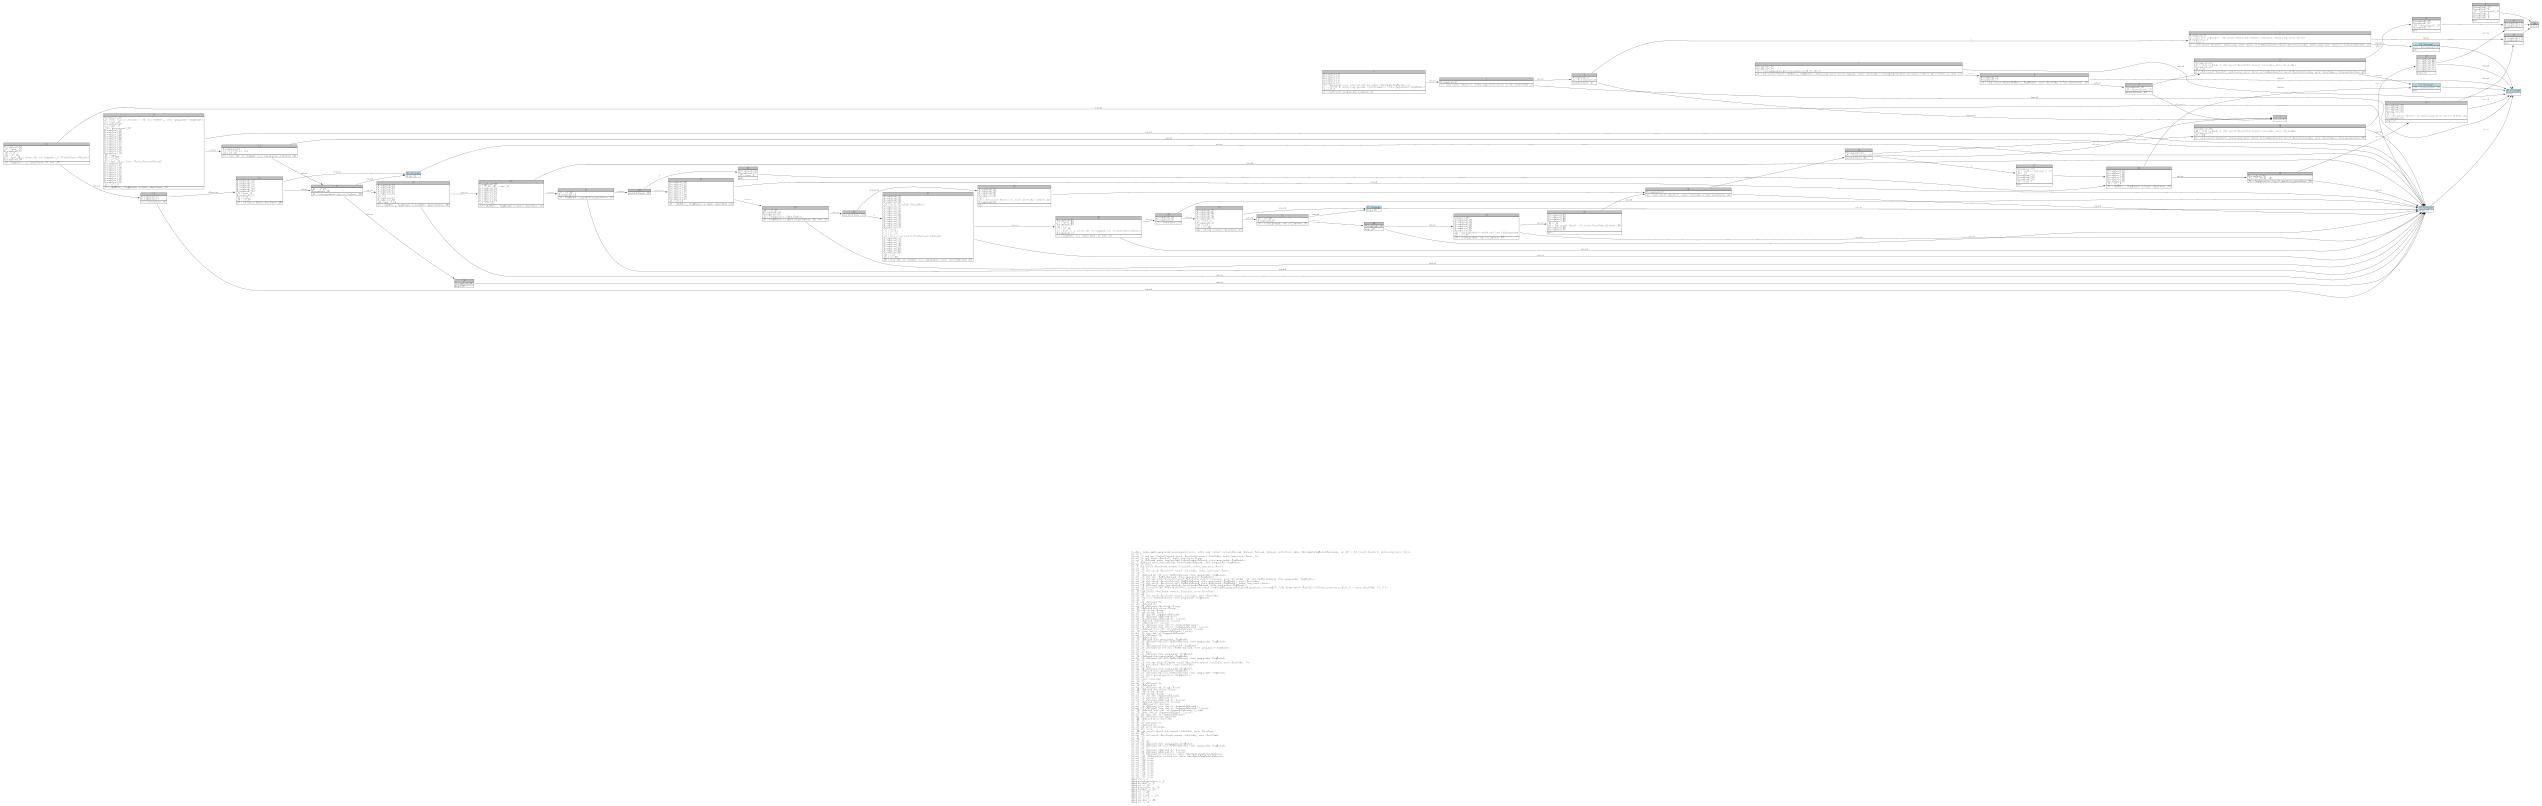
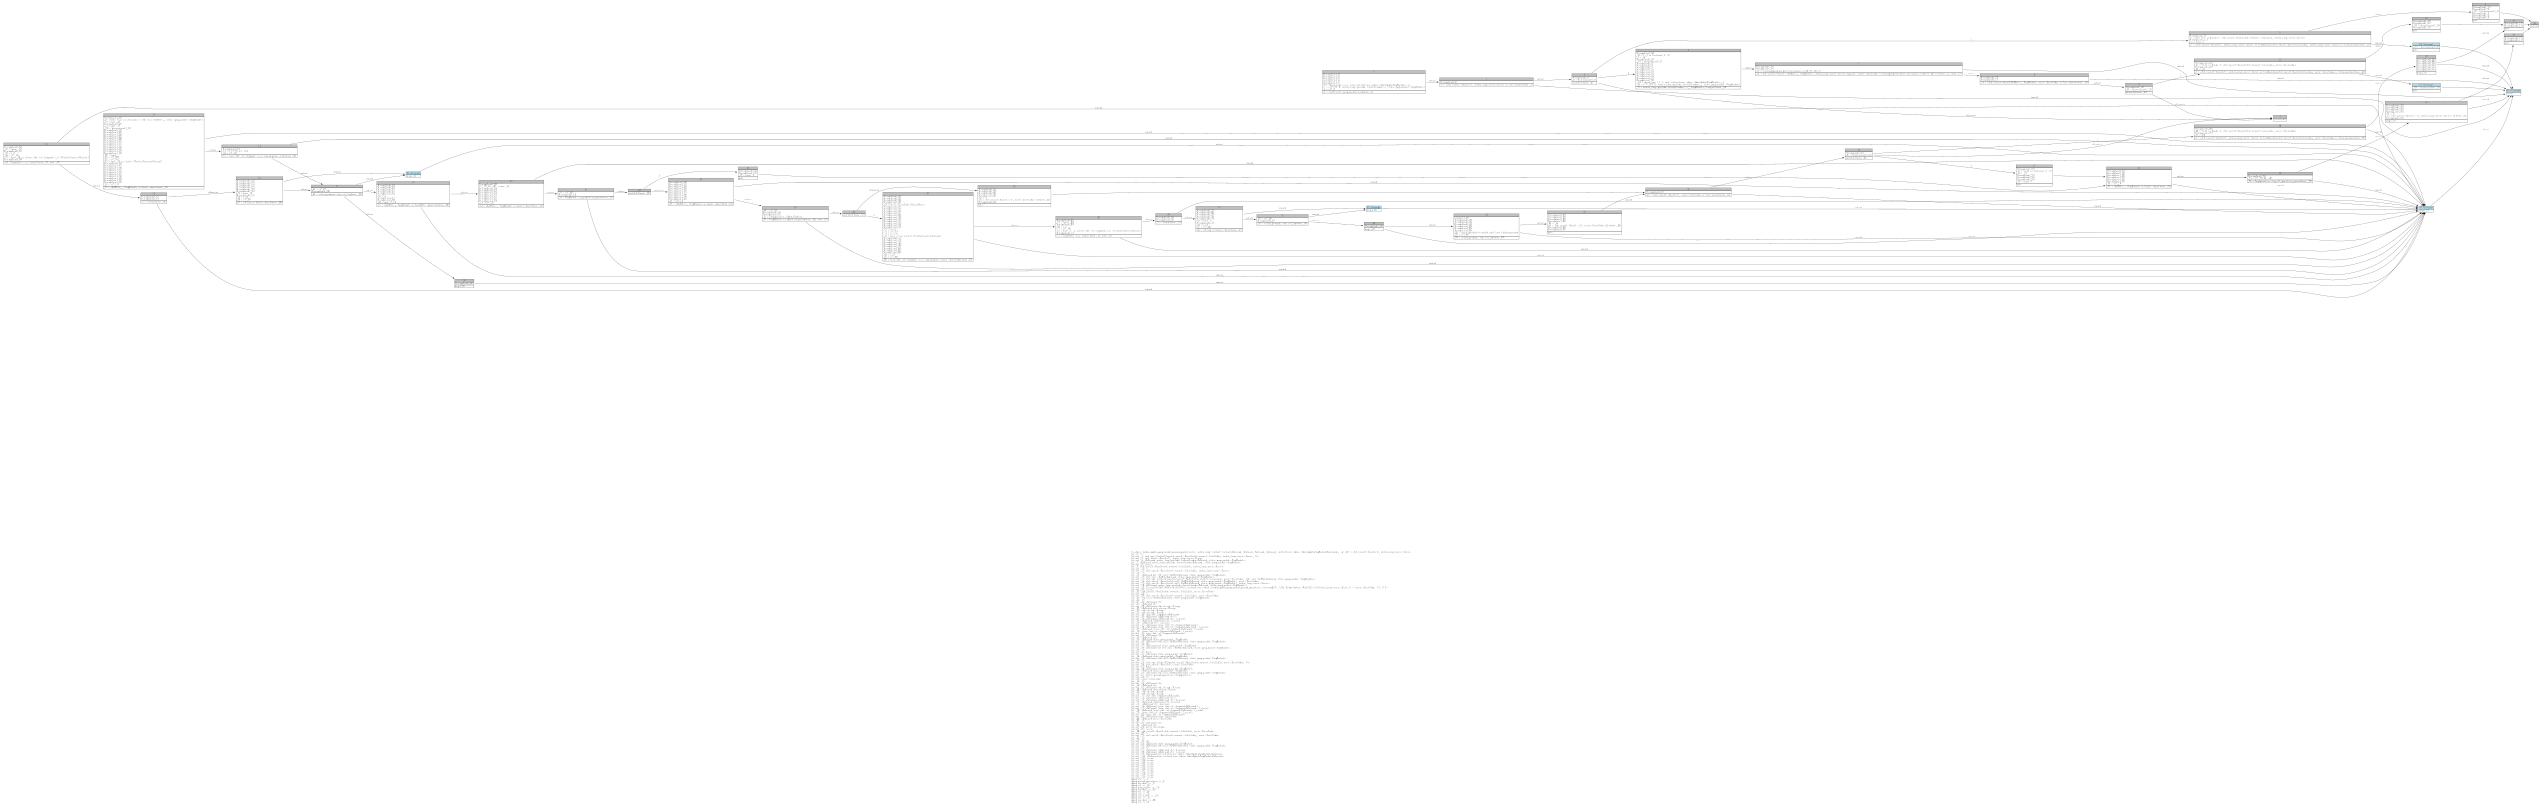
edge "5" -> "44": now "5" -> "6"
node "3": added
edge "41" -> "51 (cleanup)": now "41" -> "49 (cleanup)"
